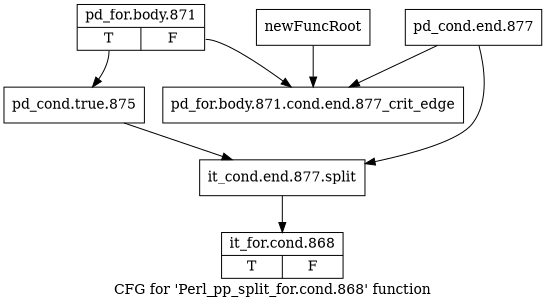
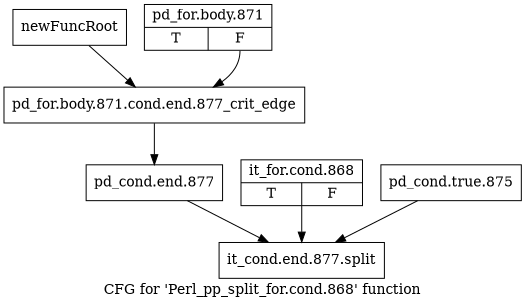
edge "pd_cond.end.877" -> "pd_for.body.871.cond.end.877_crit_edge": reversed
edge "pd_for.body.871" -> "pd_cond.true.875": removed
edge "it_cond.end.877.split" -> "it_for.cond.868": reversed
